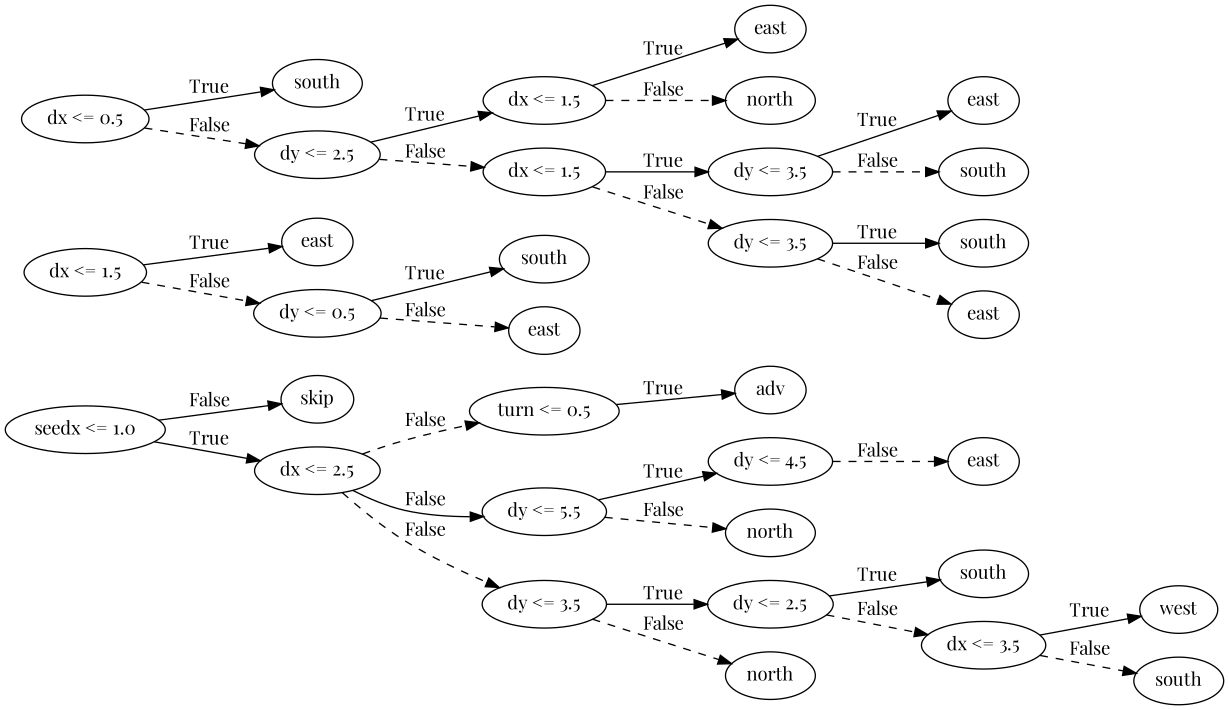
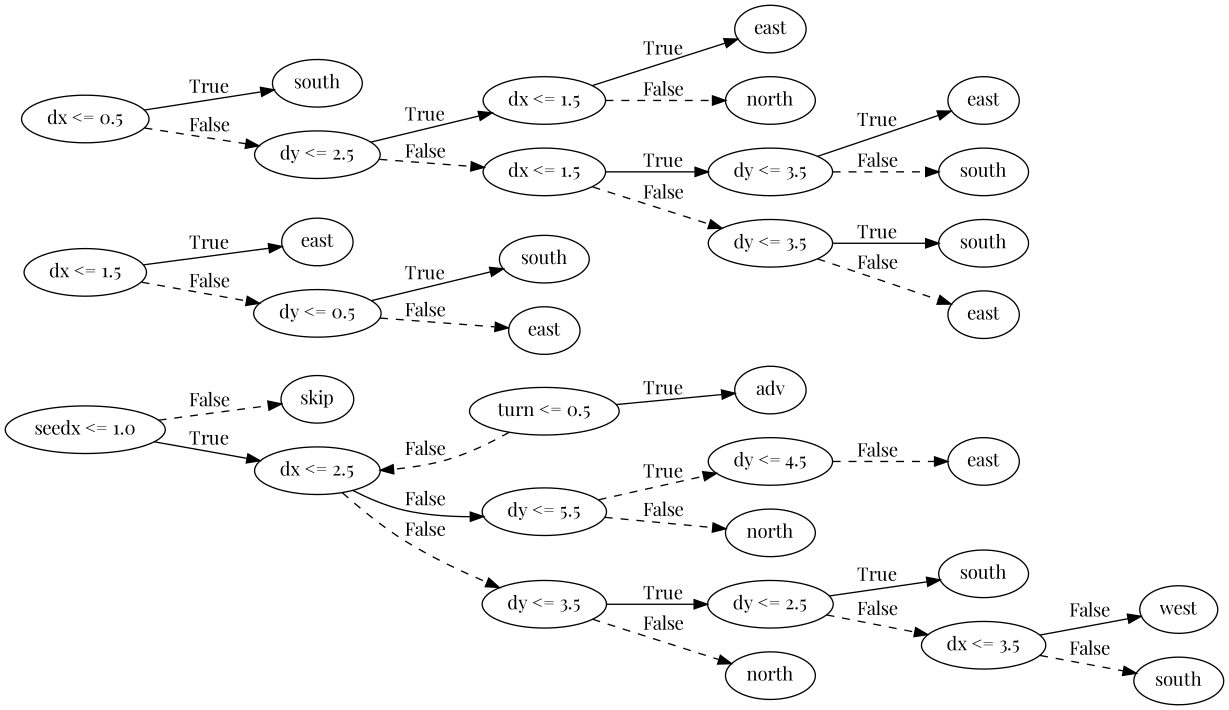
edge "seedx <= 1.0" -> "skip": style solid -> dashed
edge "dx <= 2.5" -> "turn <= 0.5": reversed
edge "dy <= 5.5" -> "dy <= 4.5": style solid -> dashed
edge "dx <= 3.5" -> "west": label "True" -> "False"
